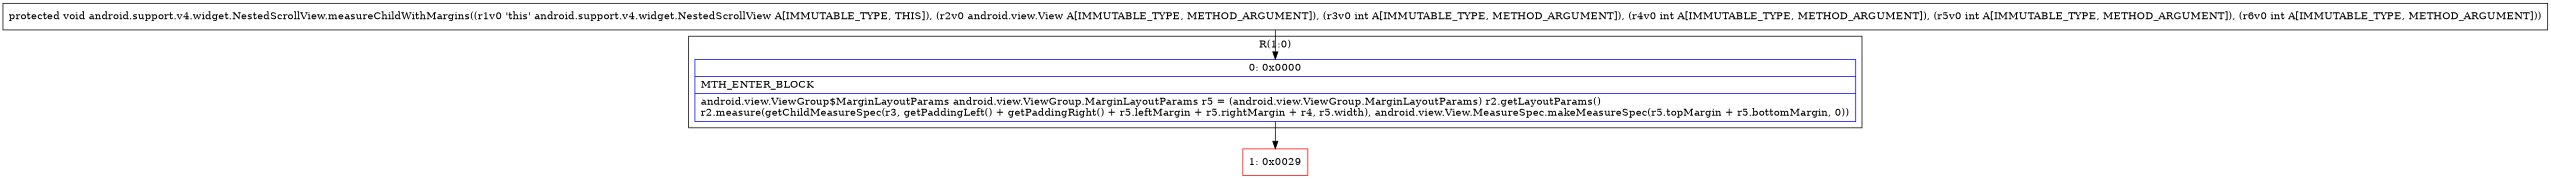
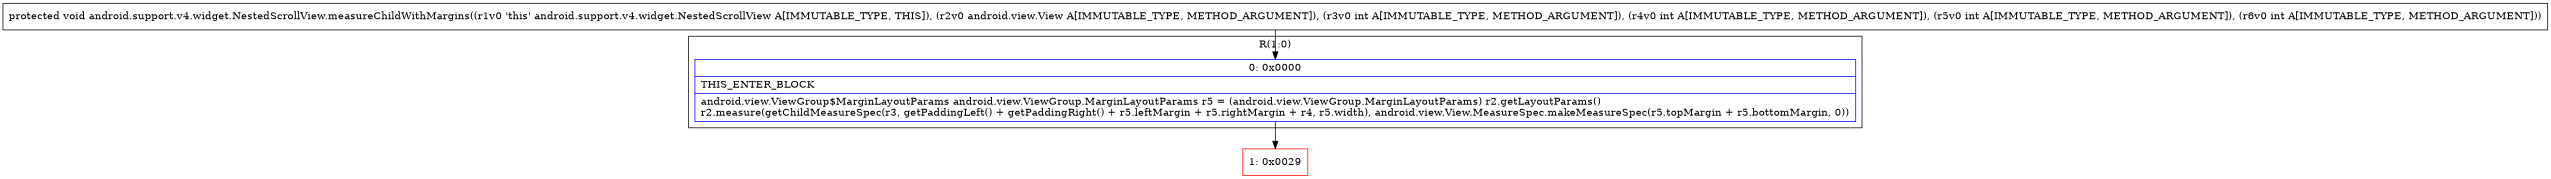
node "0: 0x0000": text "MTH_ENTER_BLOCK" -> "THIS_ENTER_BLOCK"
